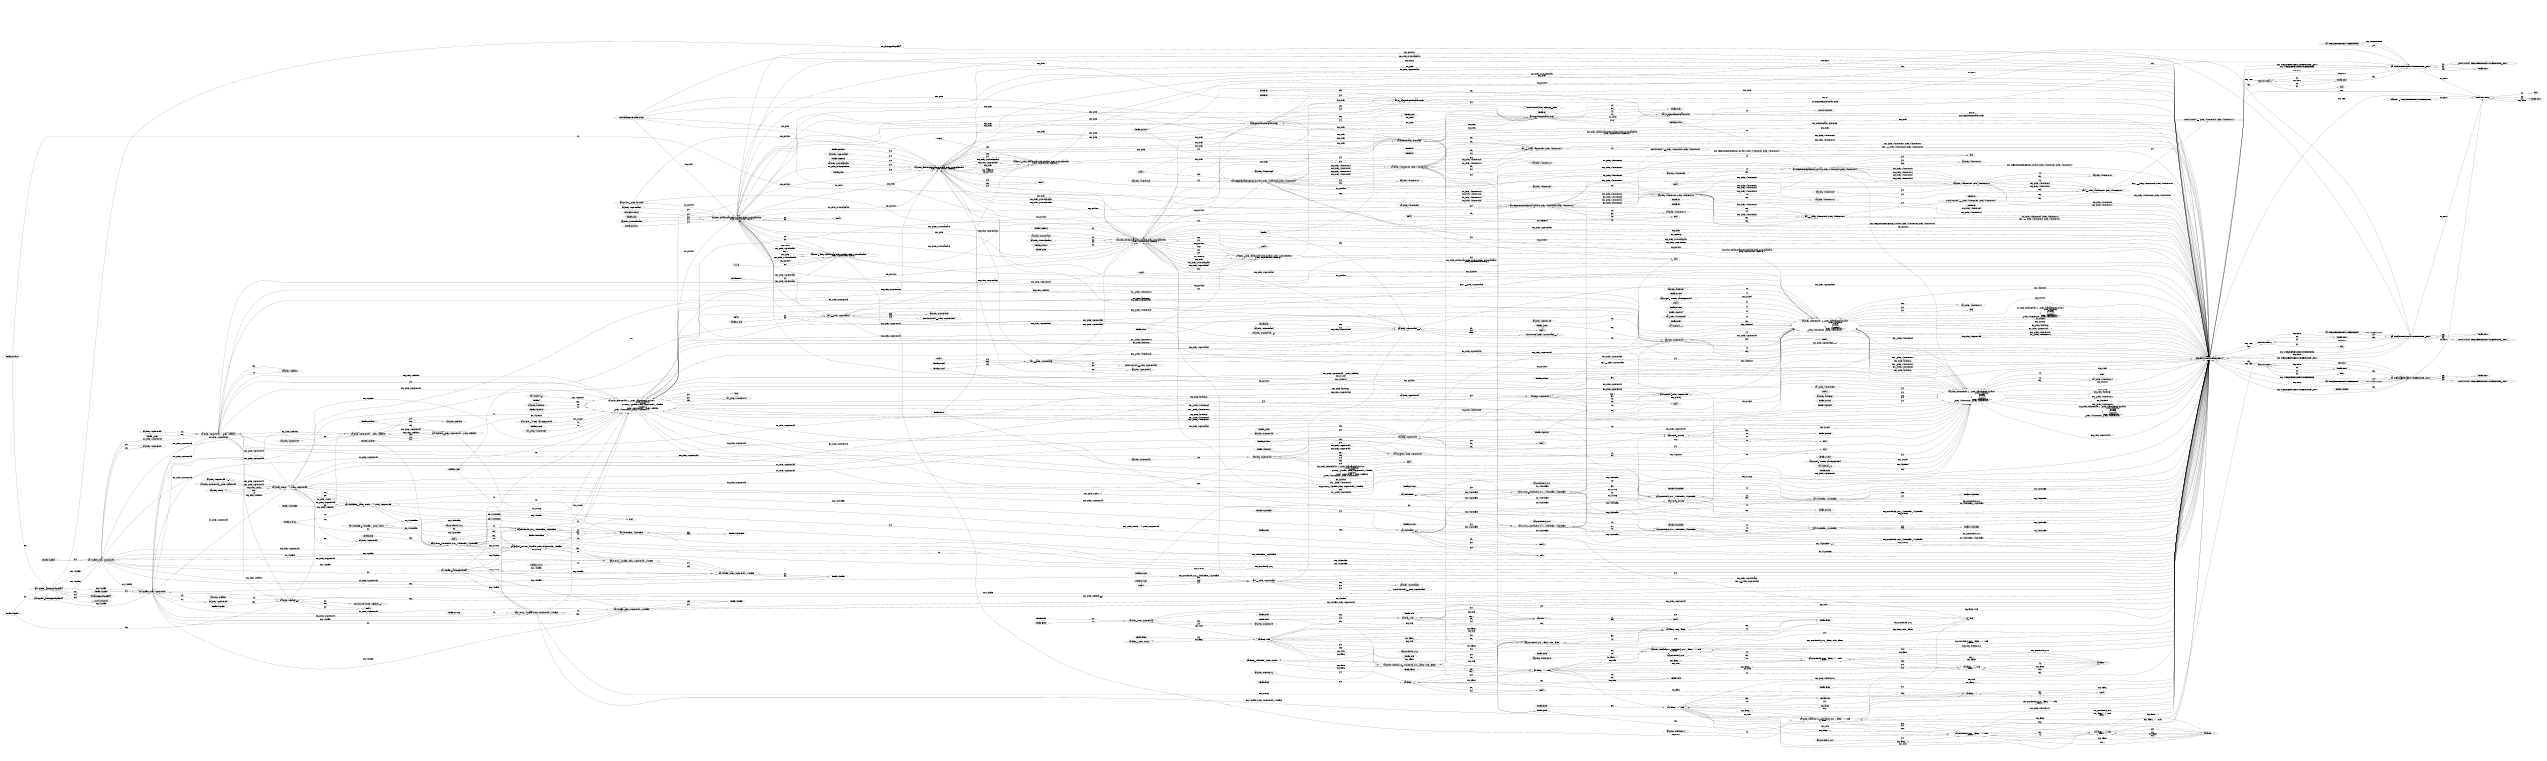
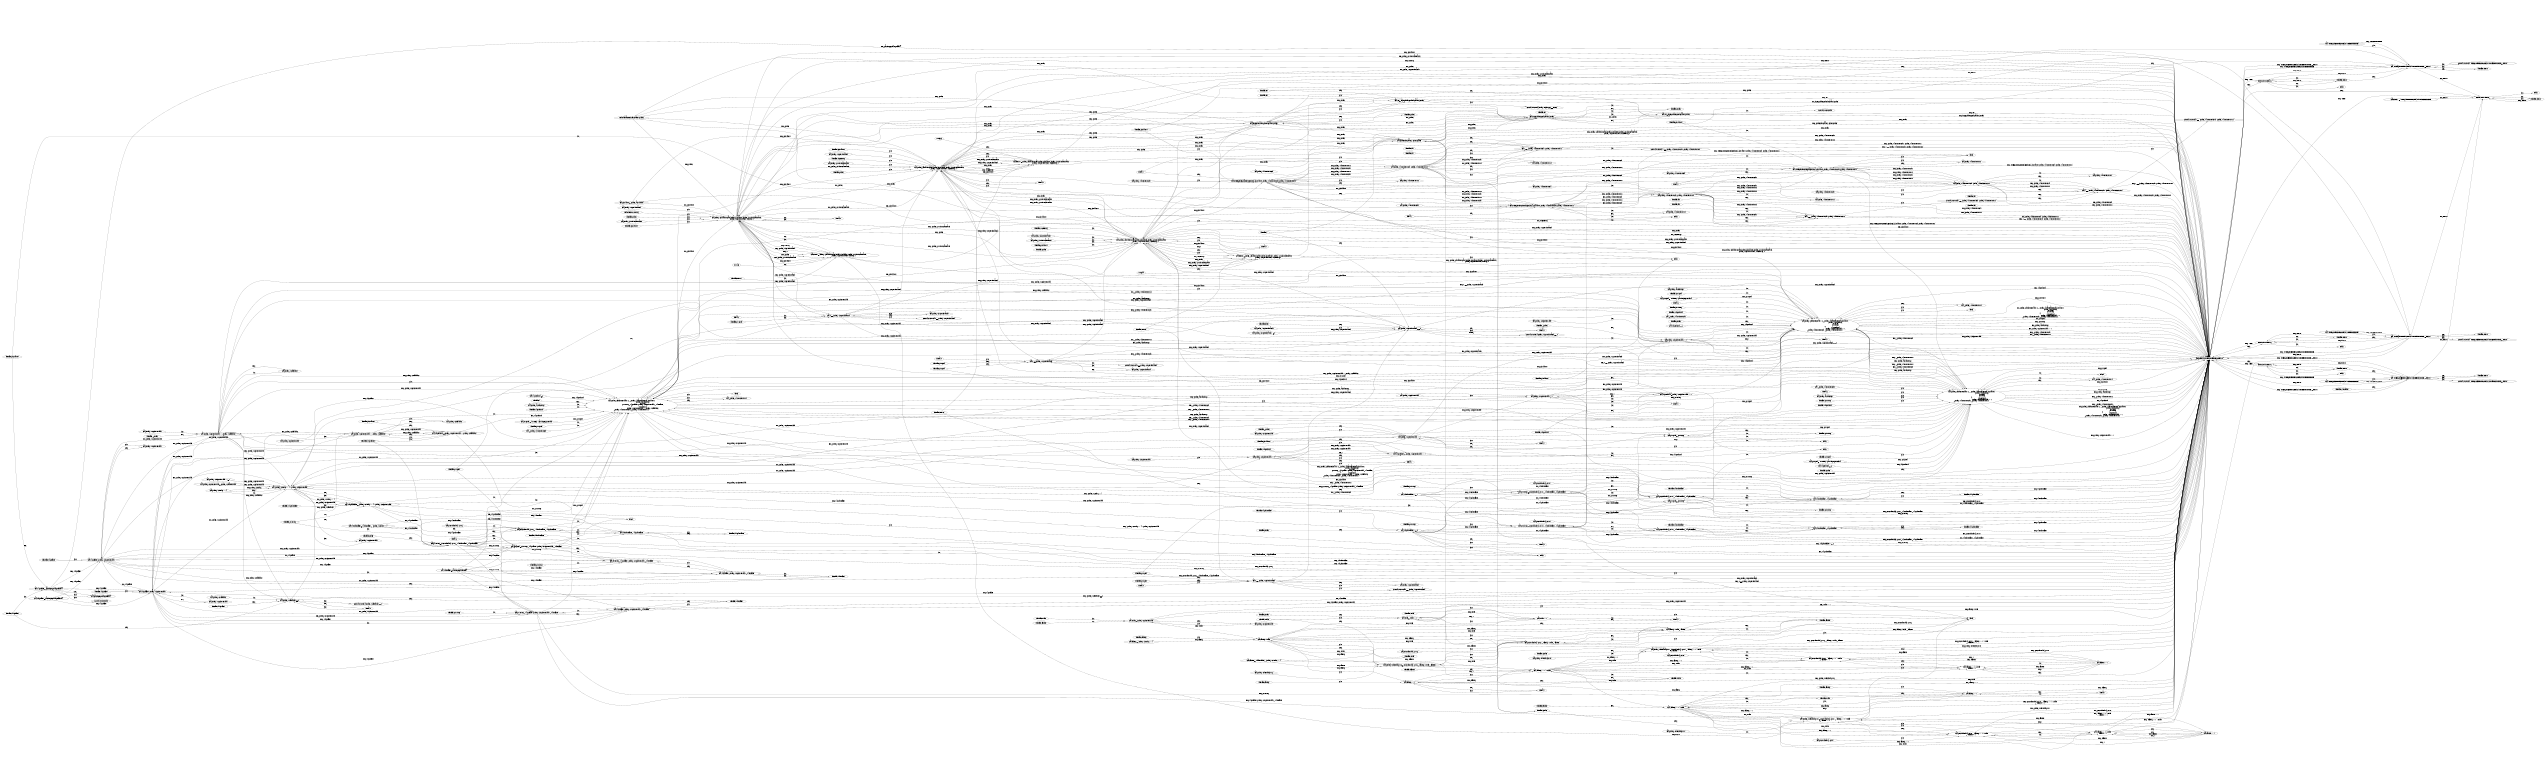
edge "(Call,ret = impeg2d_dec_p_mb_params(ps_dec))" -> "(Call,impeg2d_dec_p_mb_params(ps_dec))": label "LUMA: " -> "CFG: "
edge "(Call,stride = stride >> 1)" -> "(Call,stride >> 1)": removed, label "CFG:"
